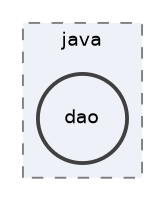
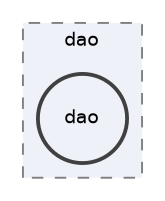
cluster "java": label "java" -> "dao"
